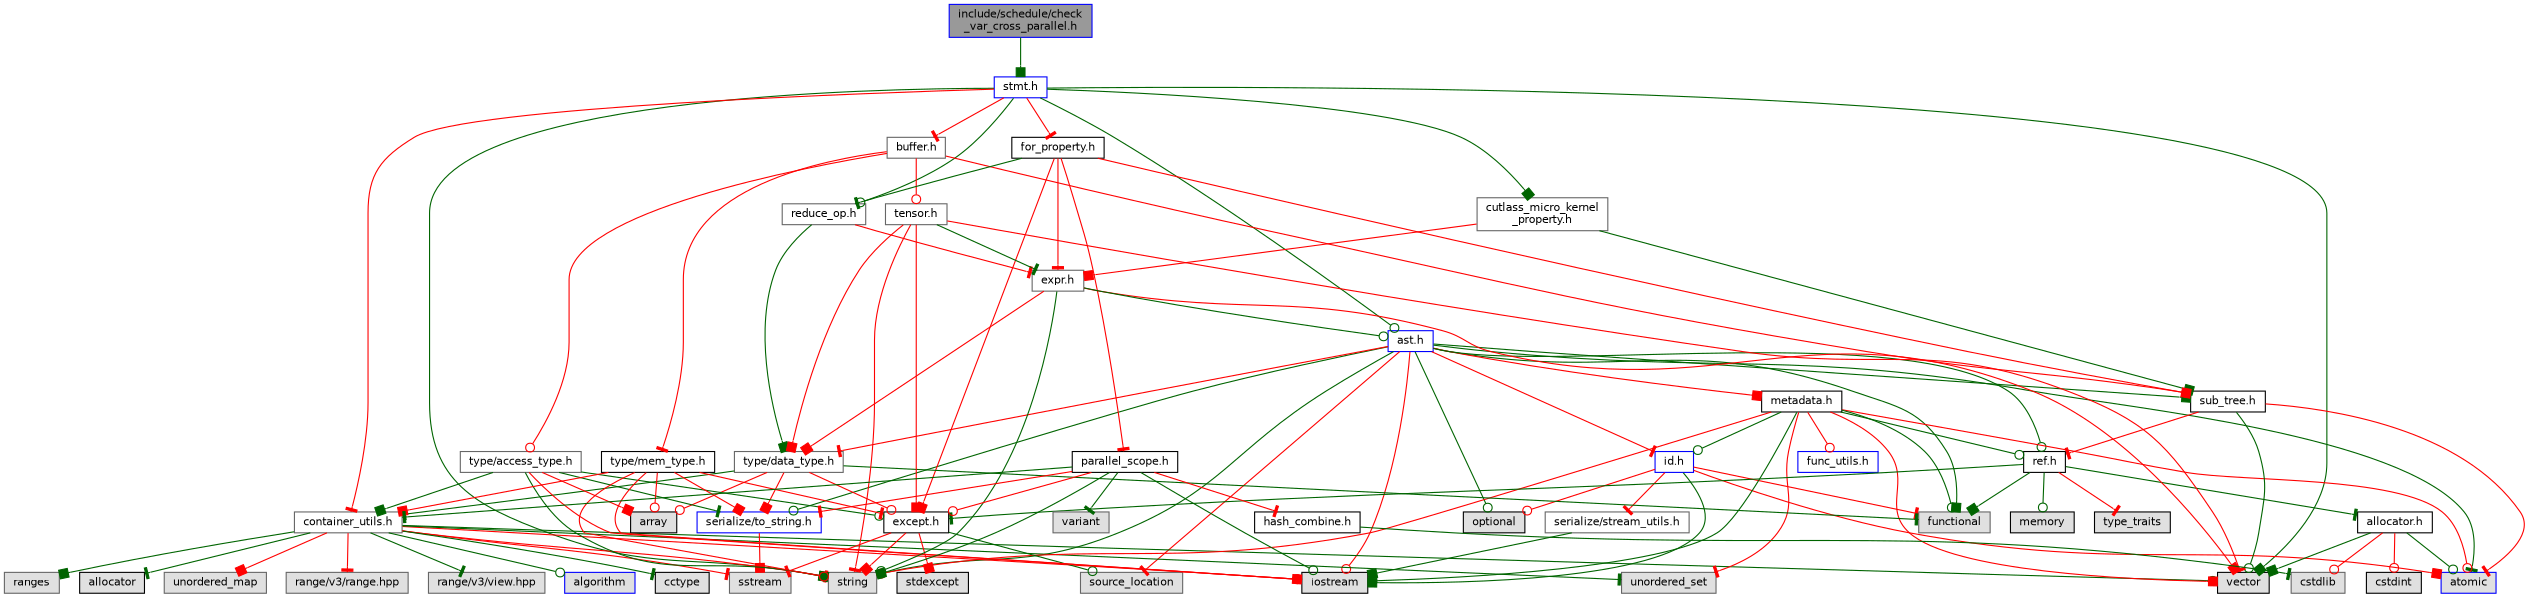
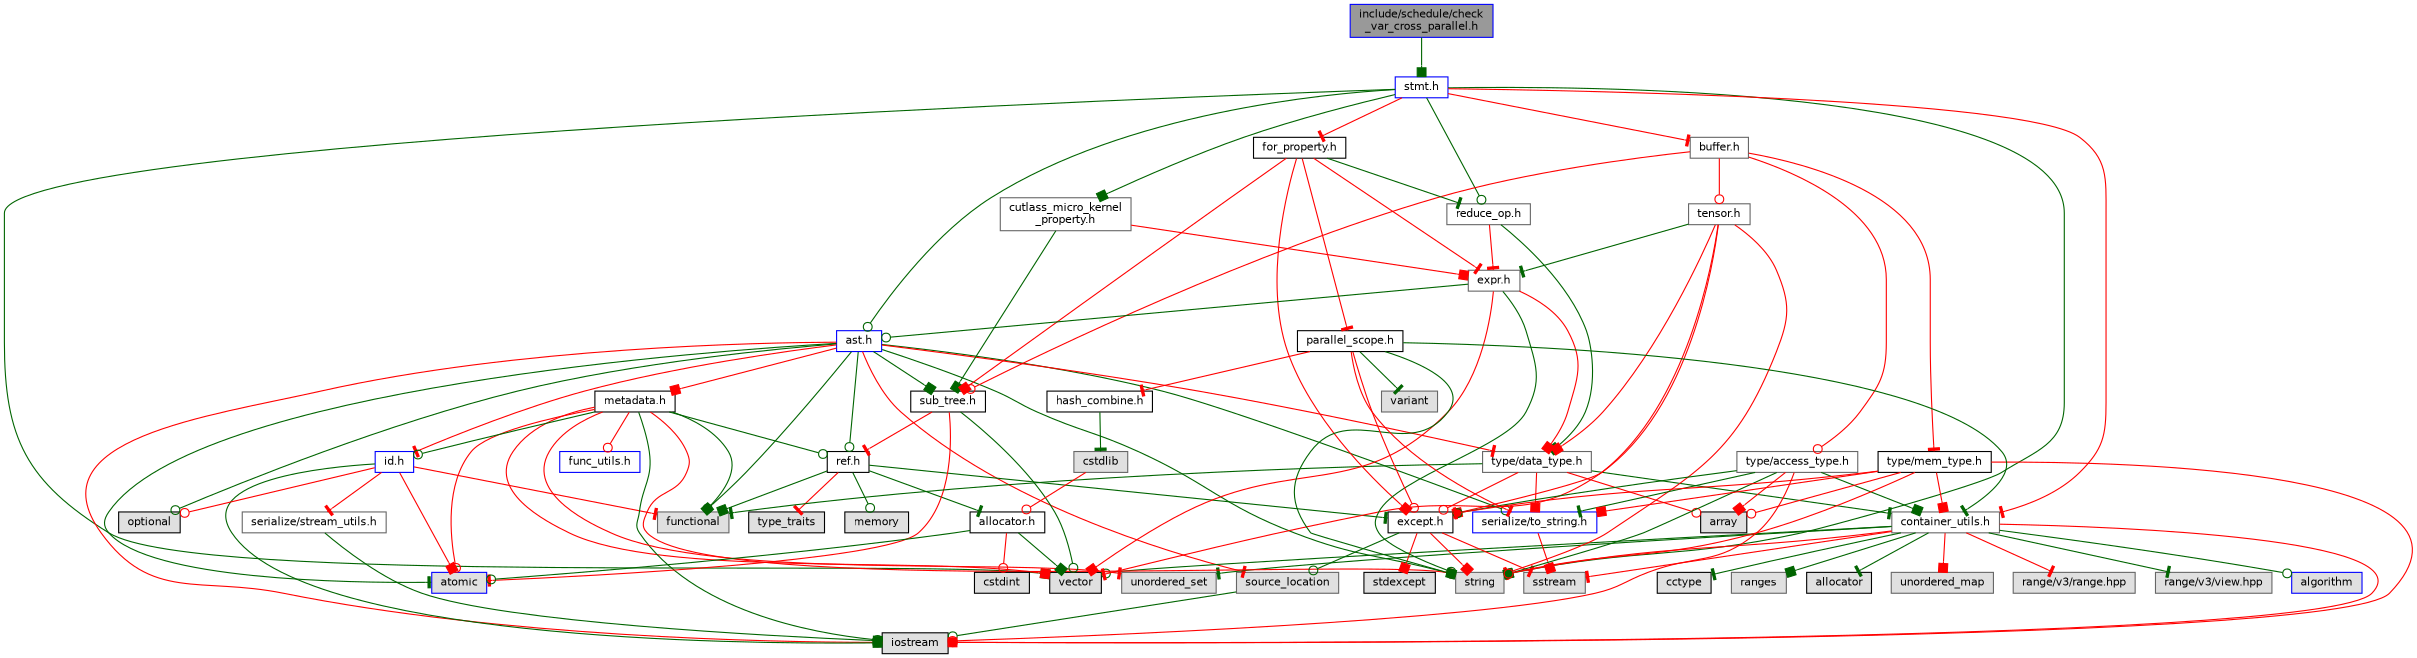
edge "parallel_scope.h" -> "iostream": now "source_location" -> "iostream"
edge "allocator.h" -> "cstdlib": reversed
